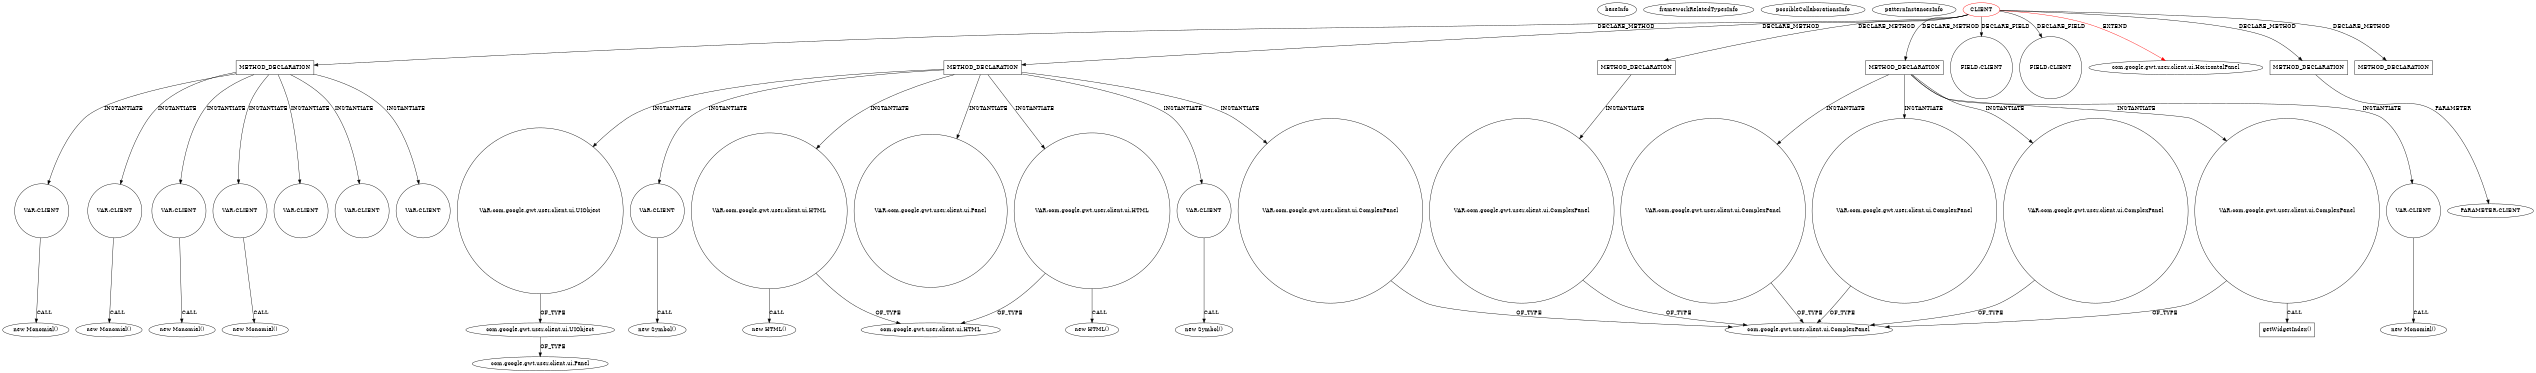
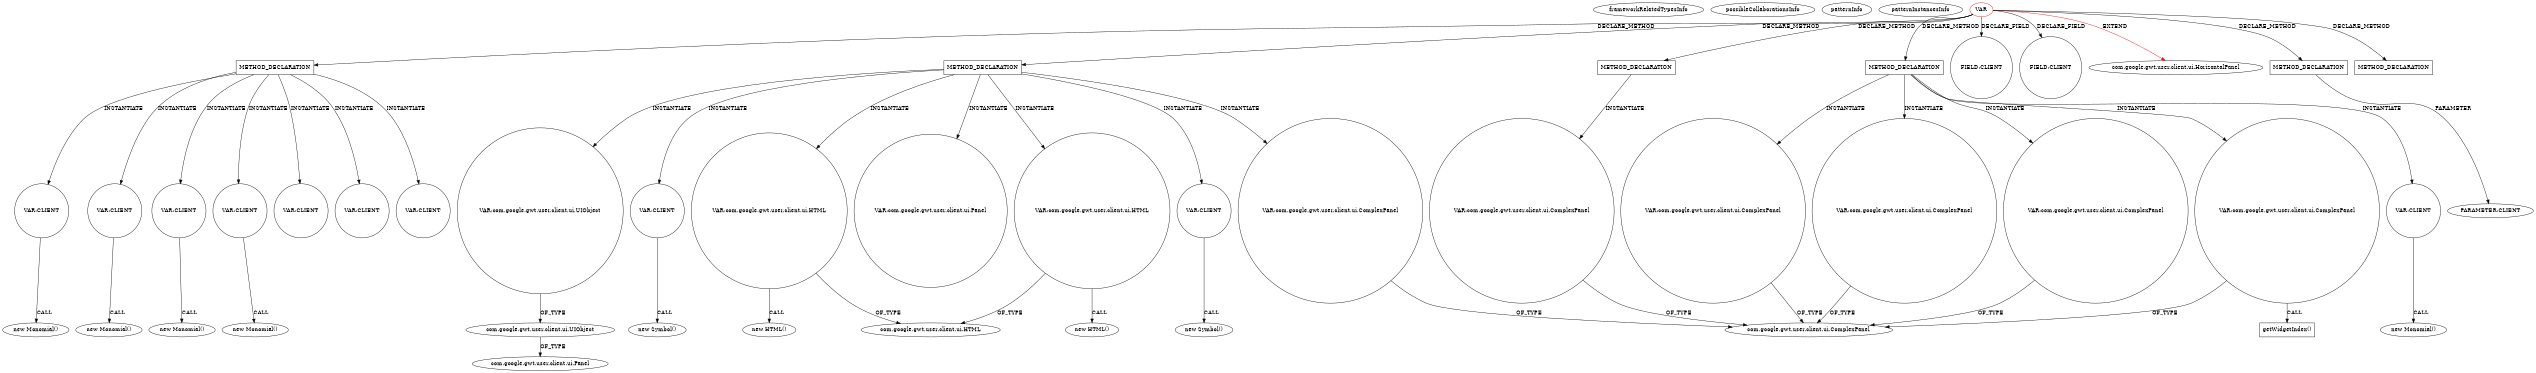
node "baseInfo": removed
node "patternInfo": added
node "CLIENT": label "CLIENT" -> "VAR"
